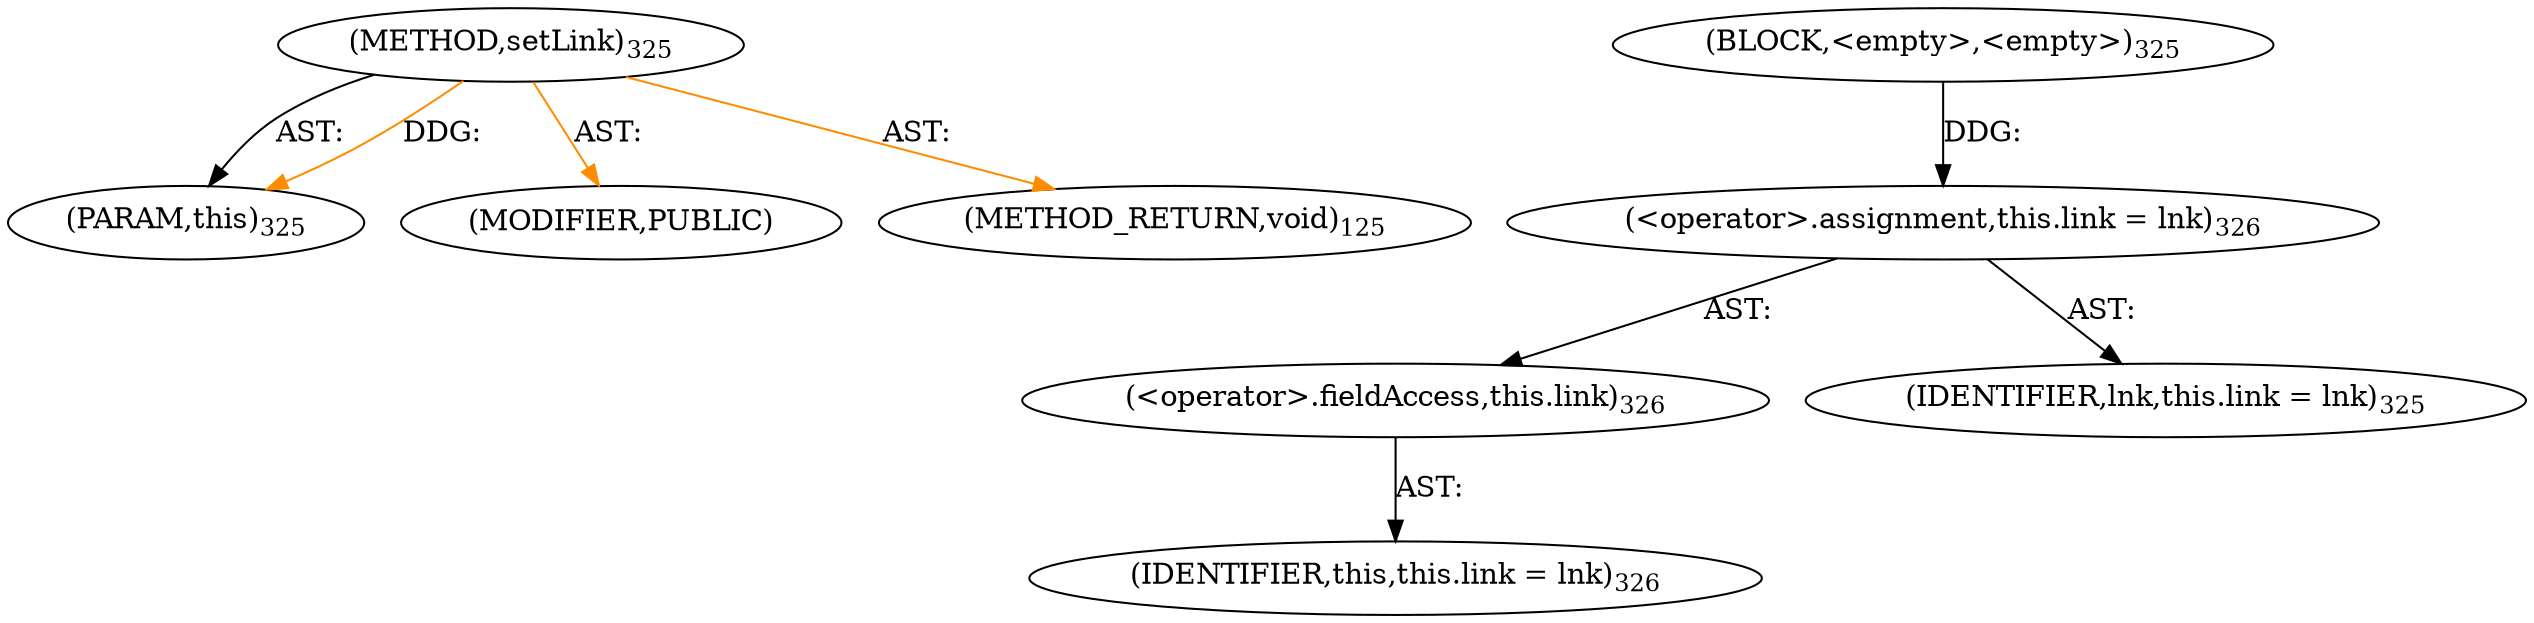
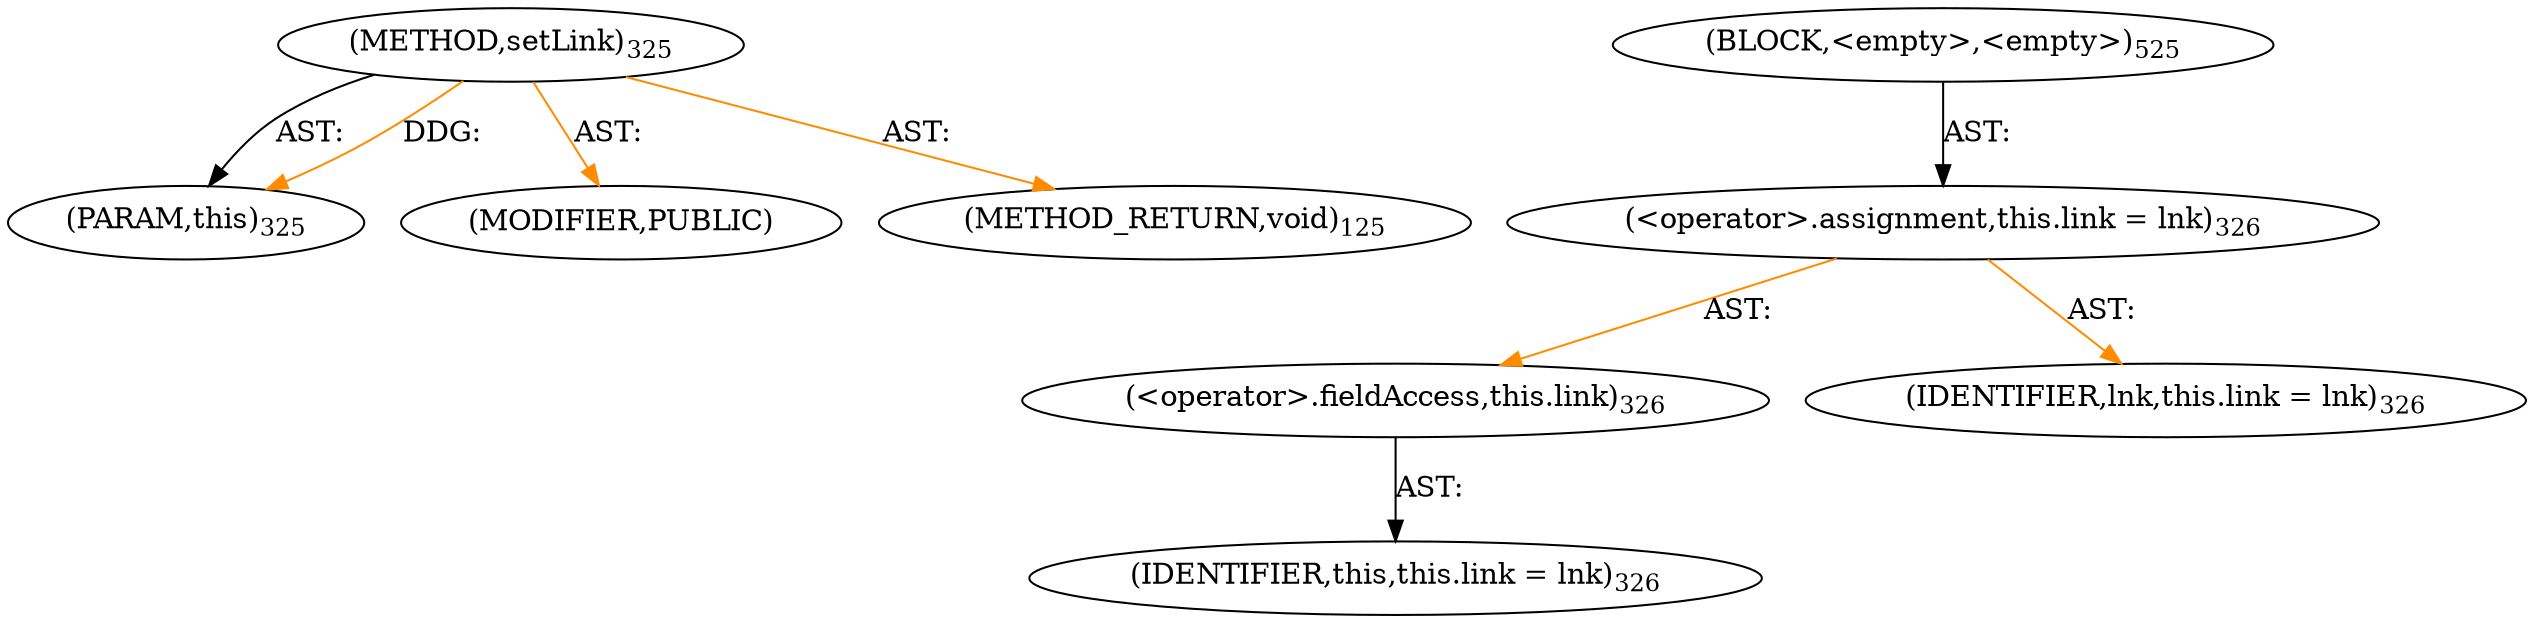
node "(BLOCK,<empty>,<empty>)": text "325" -> "525"
edge "(BLOCK,<empty>,<empty>)" -> "(<operator>.assignment,this.link = lnk)": label "DDG: " -> "AST: "
edge "(<operator>.assignment,this.link = lnk)" -> "(IDENTIFIER,lnk,this.link = lnk)": color black -> darkorange
edge "(<operator>.assignment,this.link = lnk)" -> "(<operator>.fieldAccess,this.link)": color black -> darkorange
node "(IDENTIFIER,lnk,this.link = lnk)": text "325" -> "326"
